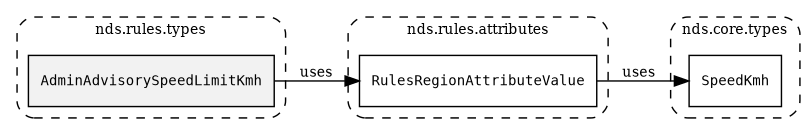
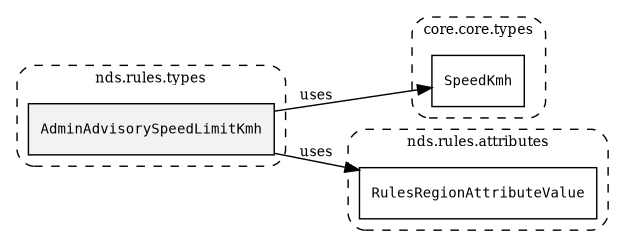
cluster "nds.core.types": label "nds.core.types" -> "core.core.types"
edge "RulesRegionAttributeValue" -> "SpeedKmh": now "AdminAdvisorySpeedLimitKmh" -> "SpeedKmh"
